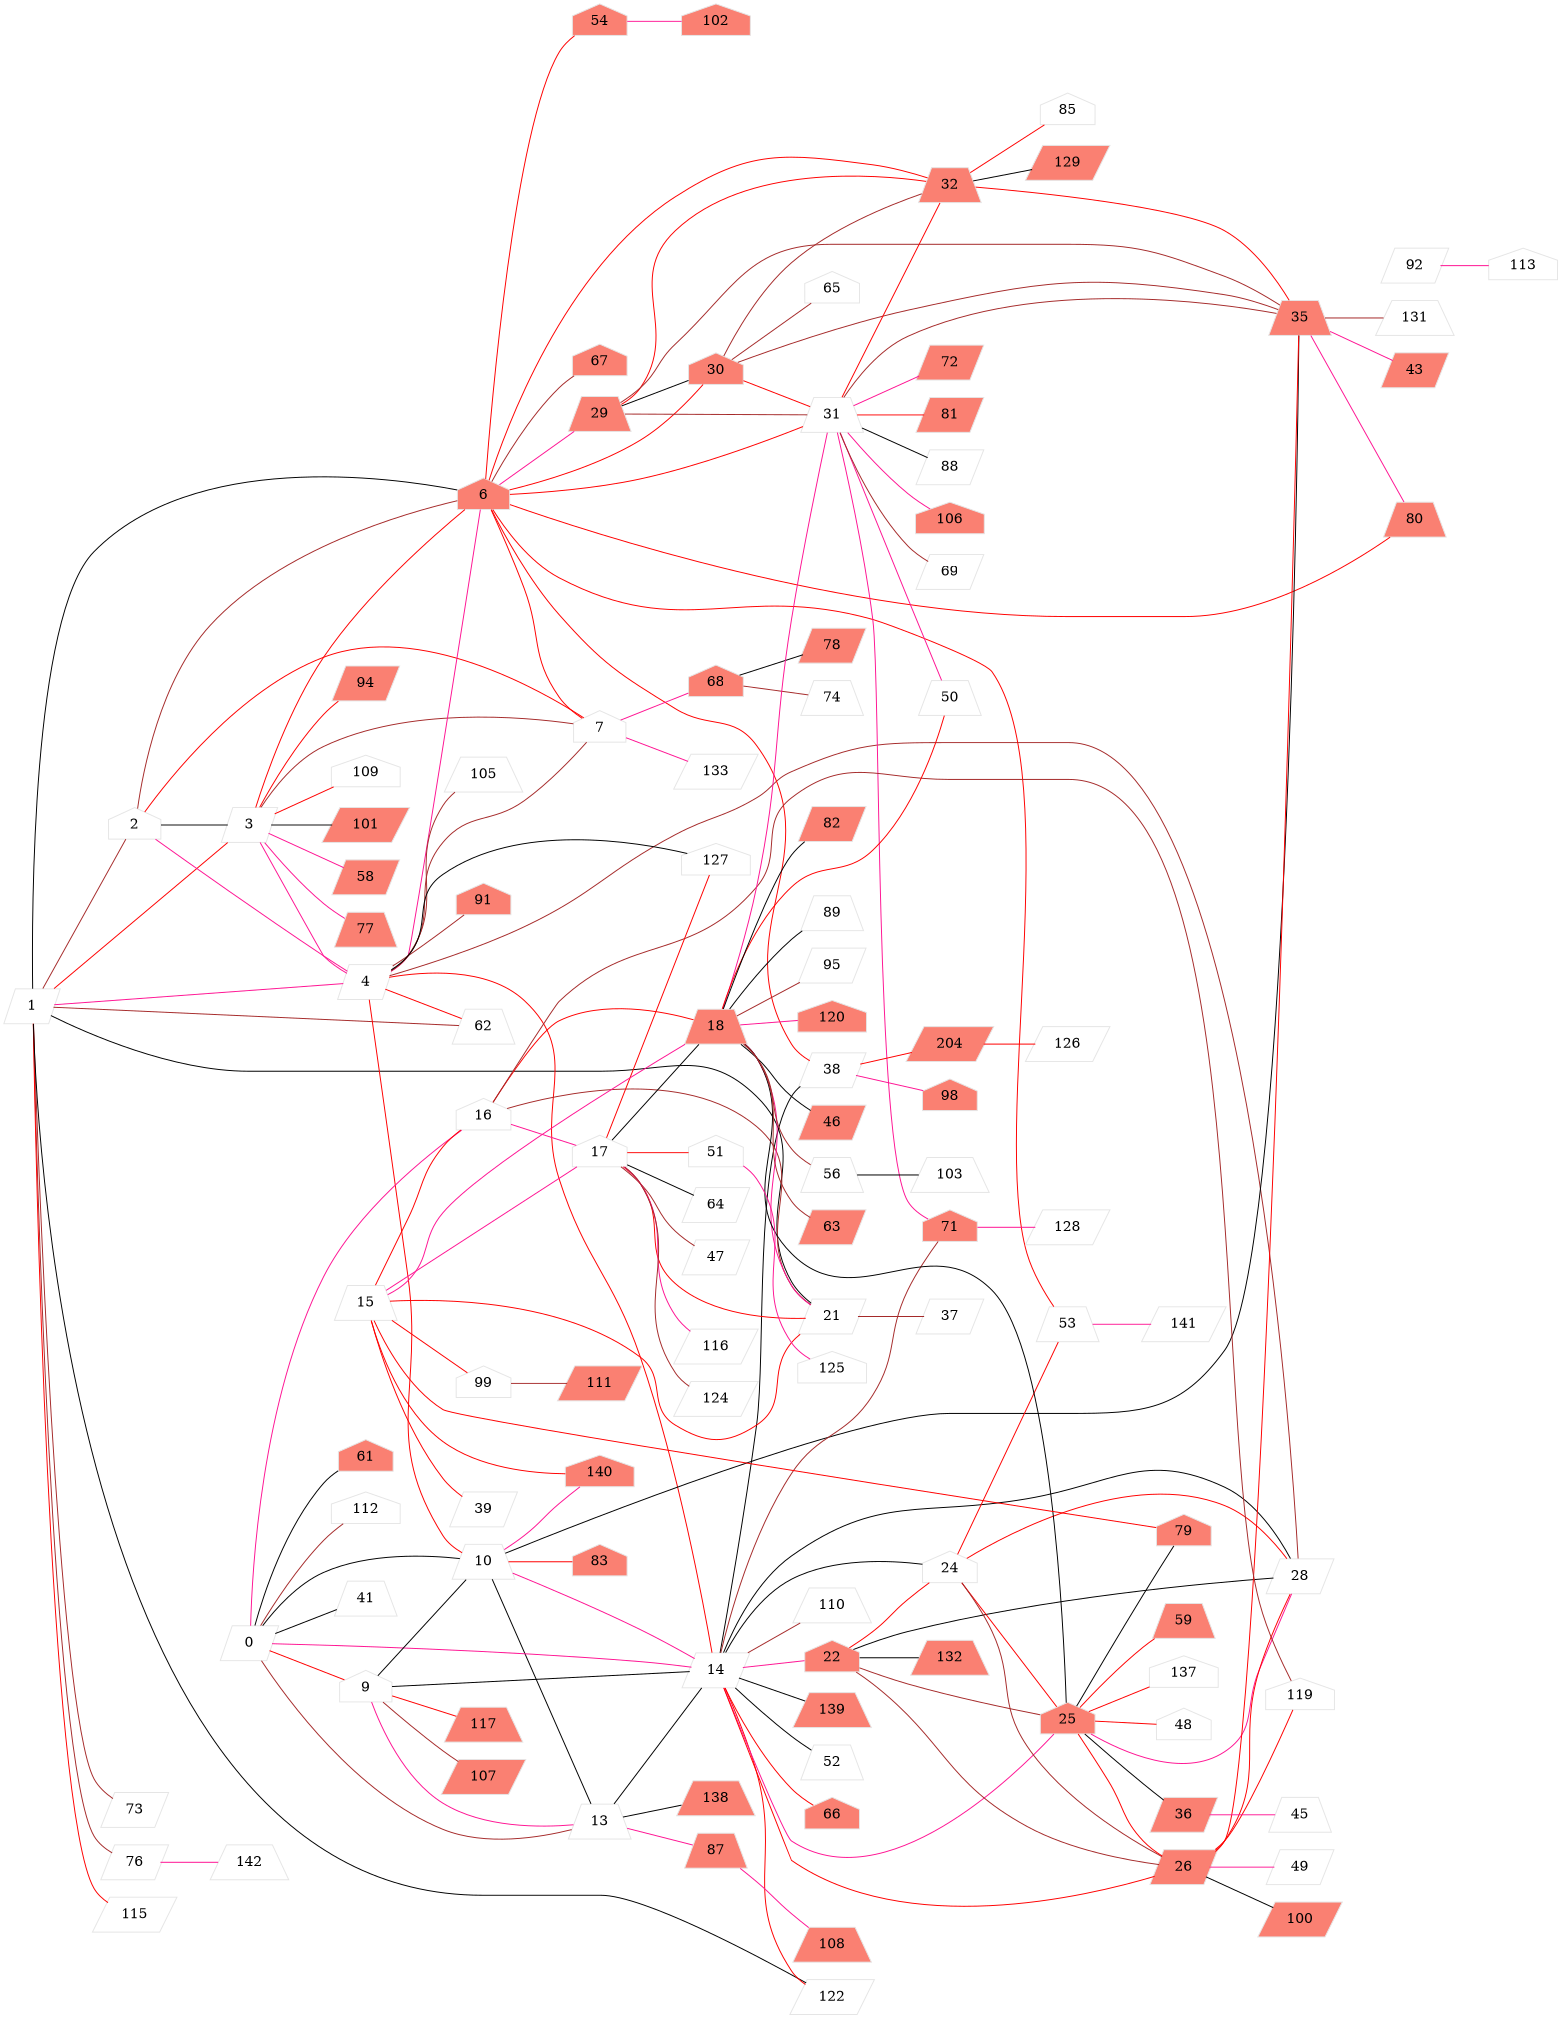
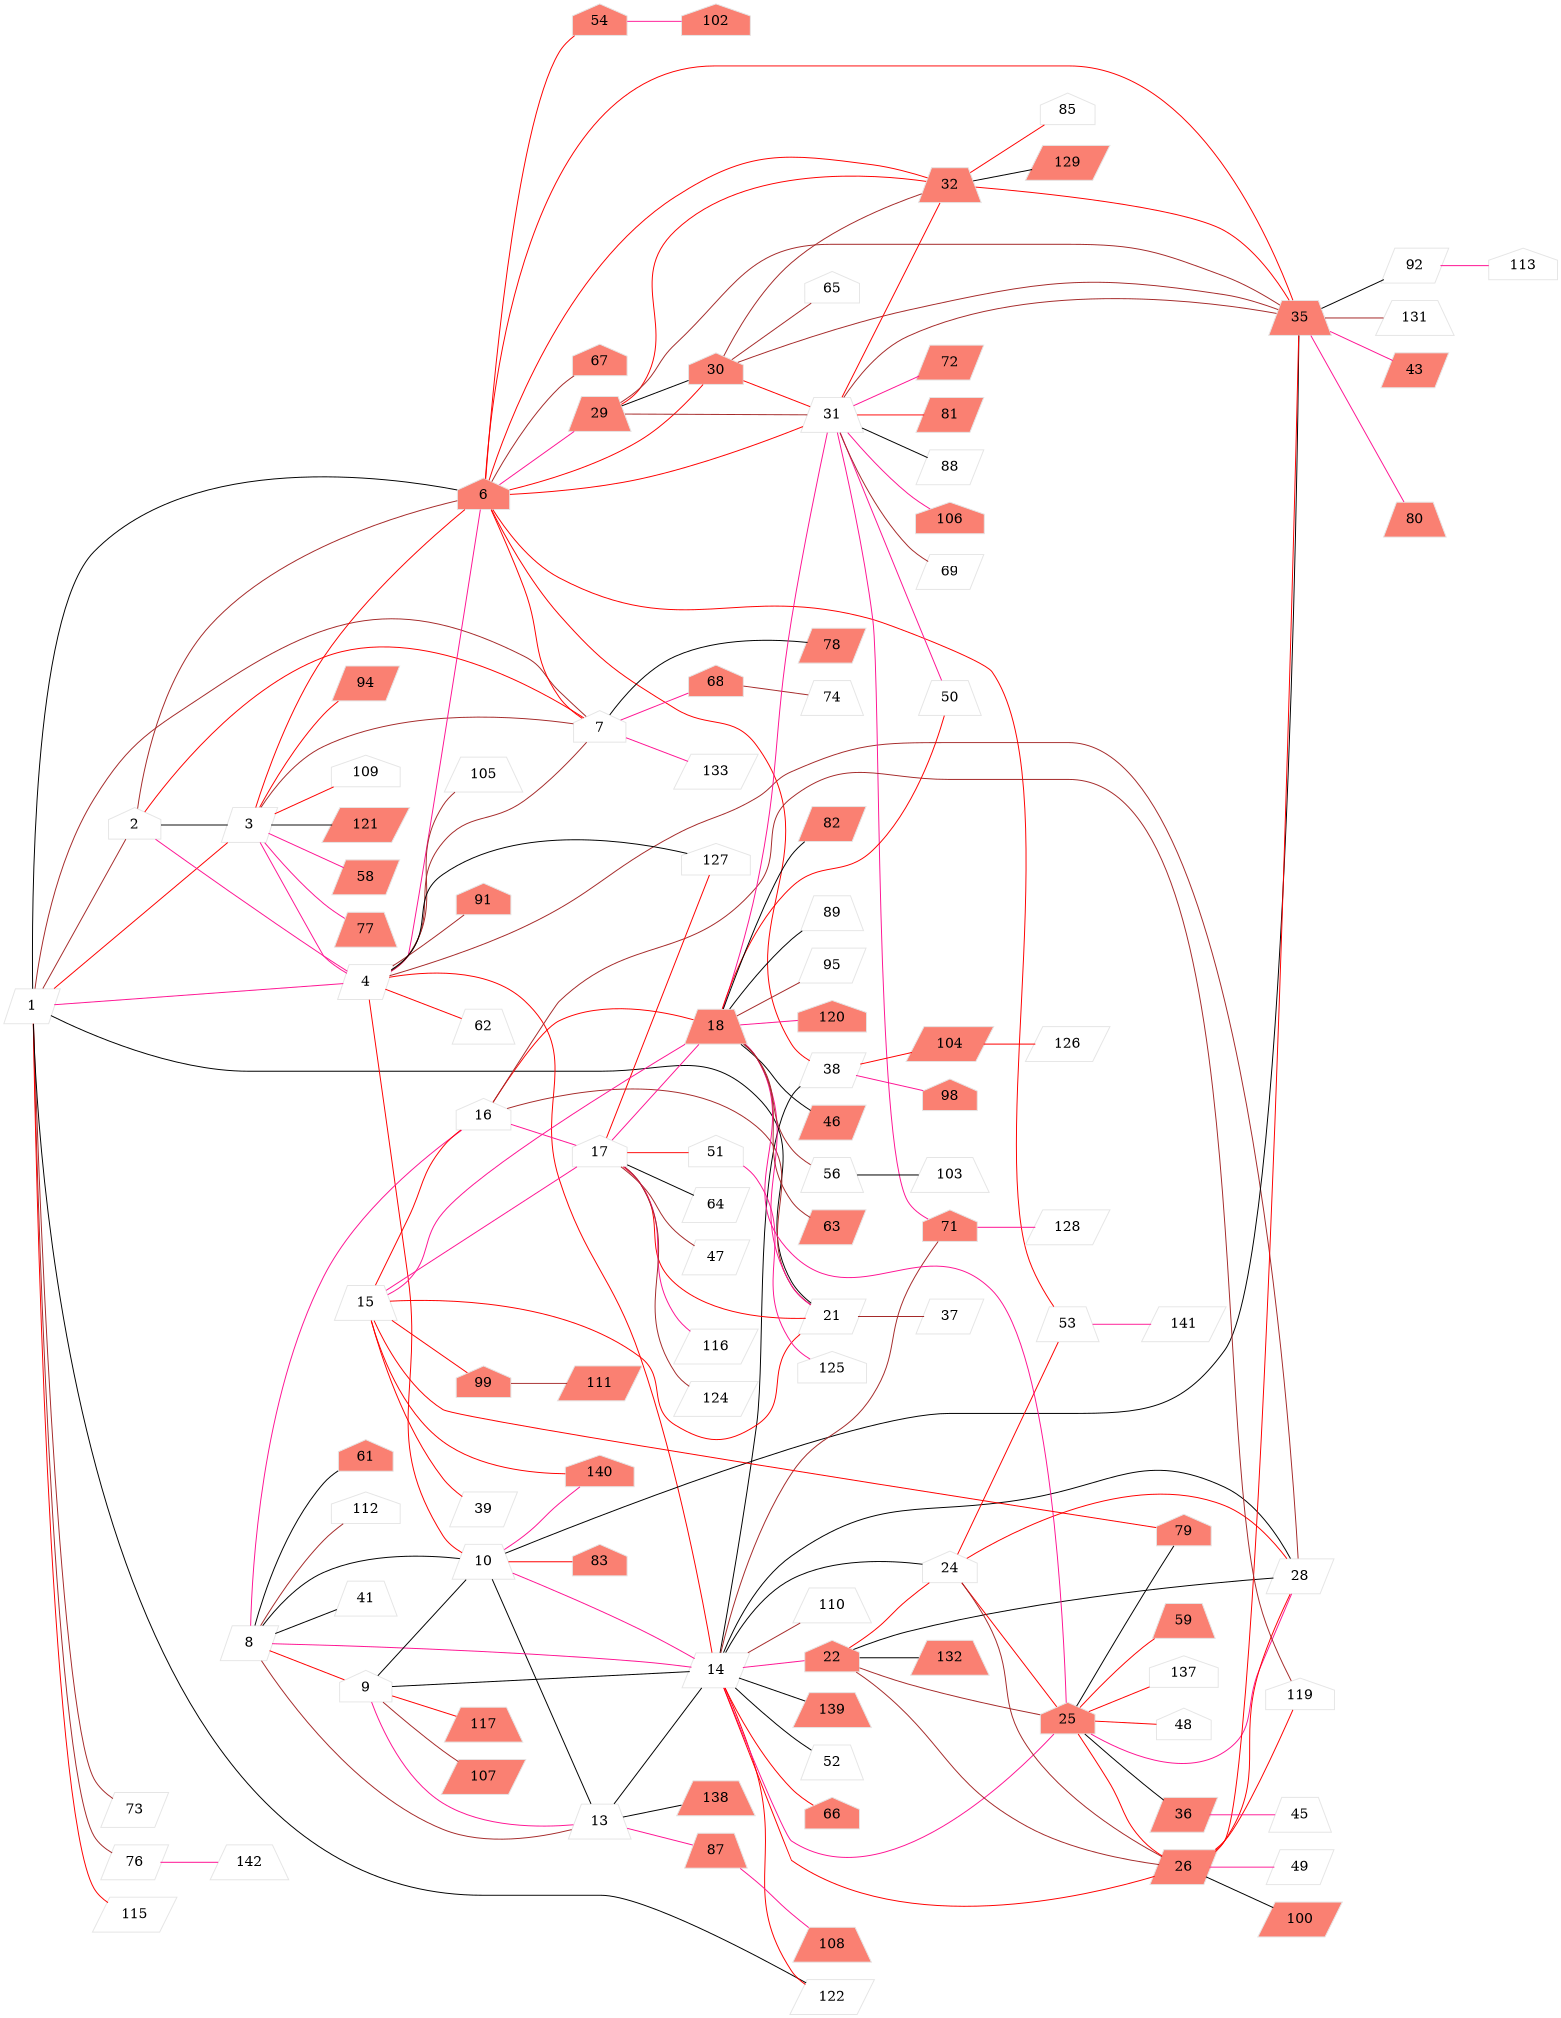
edge "92" -- "35": added
edge "6" -- "80": now "6" -- "35"
edge "78" -- "68": now "78" -- "7"
node "101": label "101" -> "121"
edge "1" -- "62": now "1" -- "7"
node "204": label "204" -> "104"
edge "18" -- "17": color black -> deeppink
edge "18" -- "25": color black -> deeppink
node "99": fillcolor white -> salmon
node "0": label "0" -> "8"
